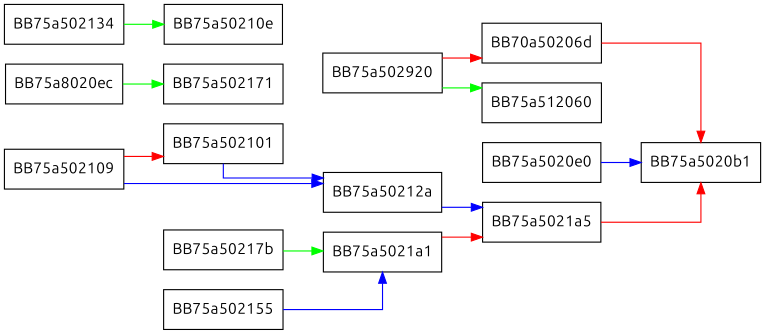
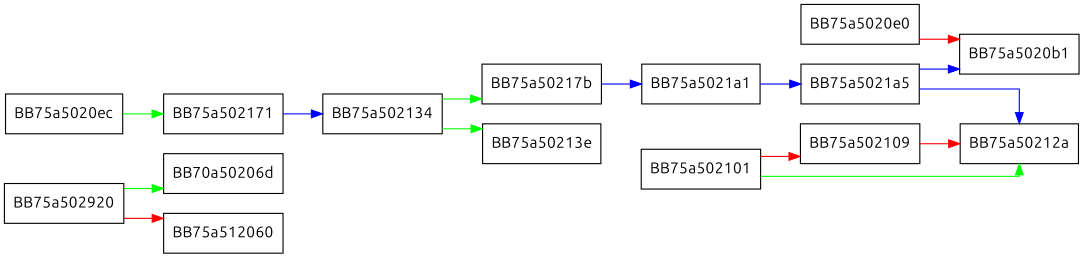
node "BB75a50210e": label "BB75a50210e" -> "BB75a50213e"
edge "BB70a50206d" -> "BB75a5020b1": removed
edge "BB75a502920" -> "BB70a50206d": color red -> green
node "BB75a8020ec": label "BB75a8020ec" -> "BB75a5020ec"
edge "BB75a502920" -> "BB75a512060": color green -> red
edge "BB75a502134" -> "BB75a50217b": added
edge "BB75a502171" -> "BB75a502134": added
edge "BB75a502109" -> "BB75a502101": reversed
edge "BB75a5020e0" -> "BB75a5020b1": color blue -> red
edge "BB75a502101" -> "BB75a50212a": color blue -> green
edge "BB75a502109" -> "BB75a50212a": color blue -> red
edge "BB75a50212a" -> "BB75a5021a5": reversed
edge "BB75a5021a5" -> "BB75a5020b1": color red -> blue
edge "BB75a5021a1" -> "BB75a5021a5": color red -> blue
edge "BB75a50217b" -> "BB75a5021a1": color green -> blue
node "BB75a502155": removed
